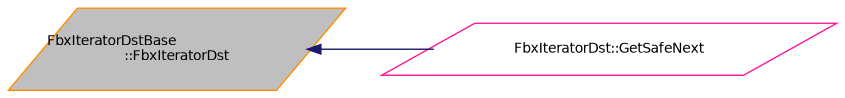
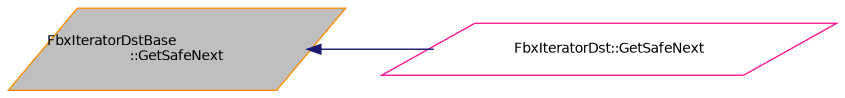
node "FbxIteratorDstBase ::FbxIteratorDst": label "FbxIteratorDstBase ::FbxIteratorDst" -> "FbxIteratorDstBase ::GetSafeNext"
